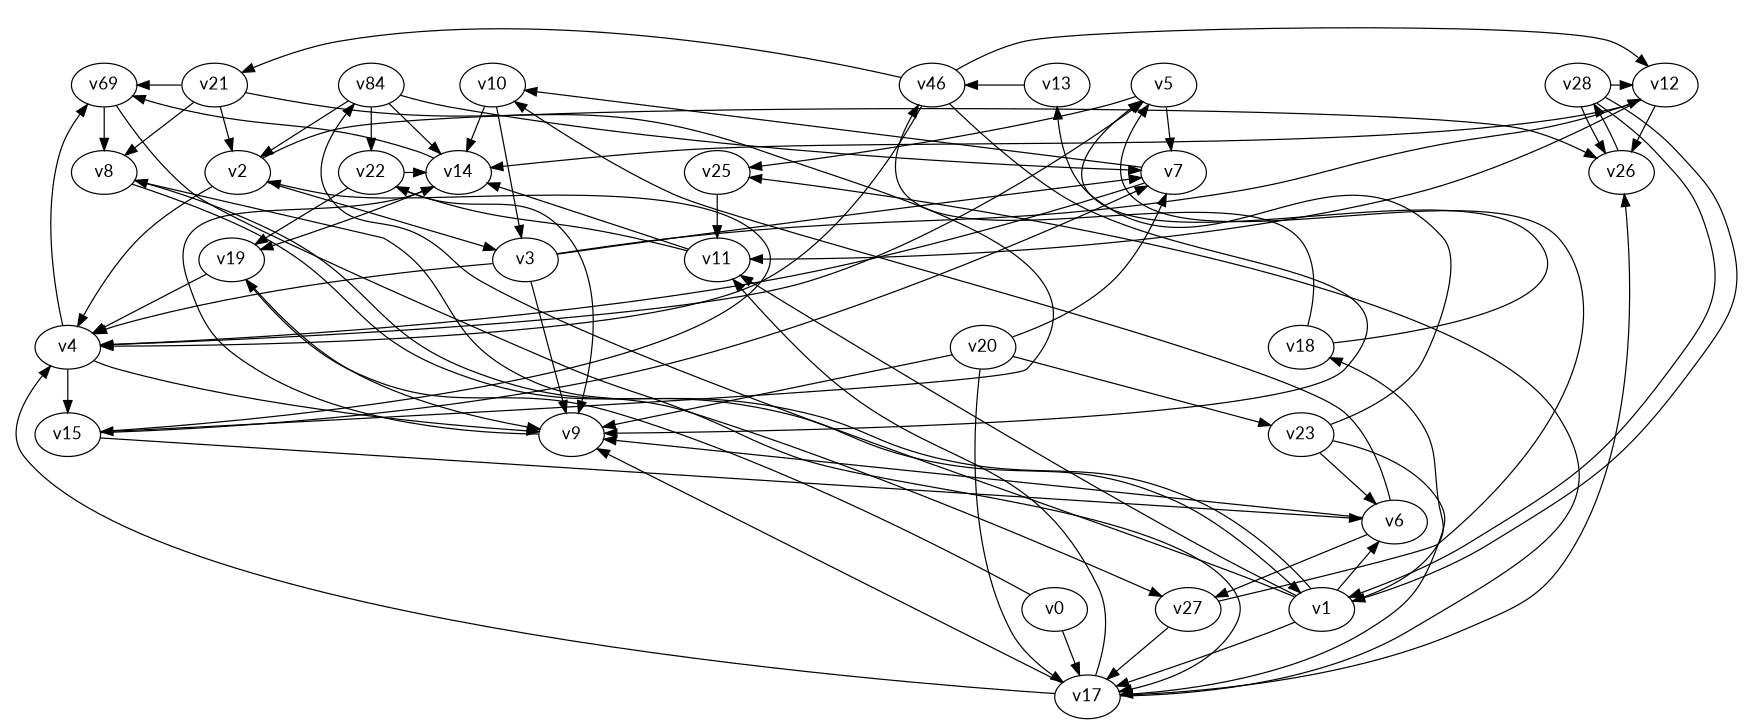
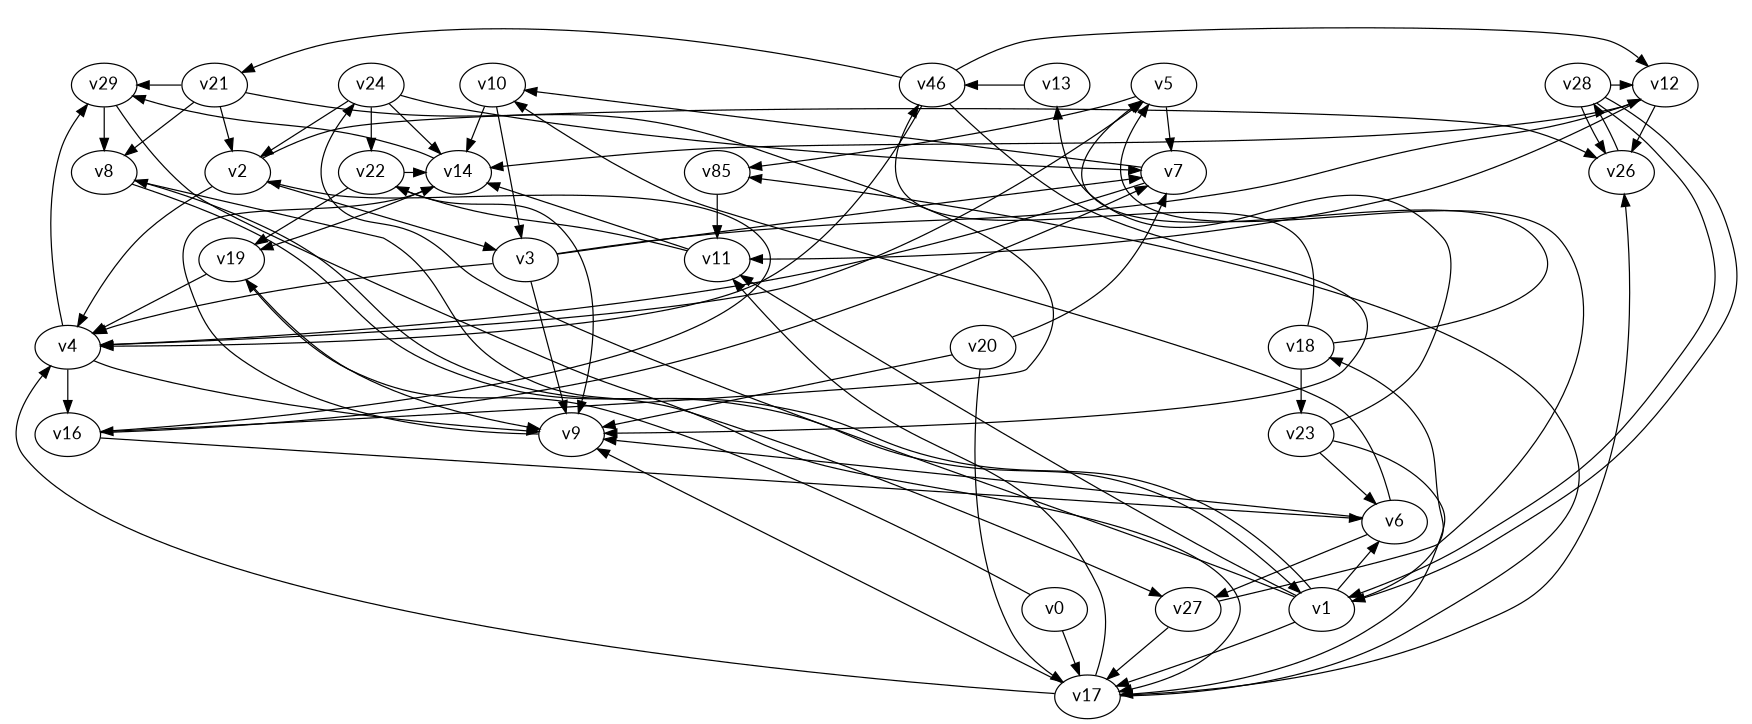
node "v69": label "v69" -> "v29"
node "v84": label "v84" -> "v24"
node "v25": label "v25" -> "v85"
edge "v20" -> "v23": now "v18" -> "v23"
node "v15": label "v15" -> "v16"
